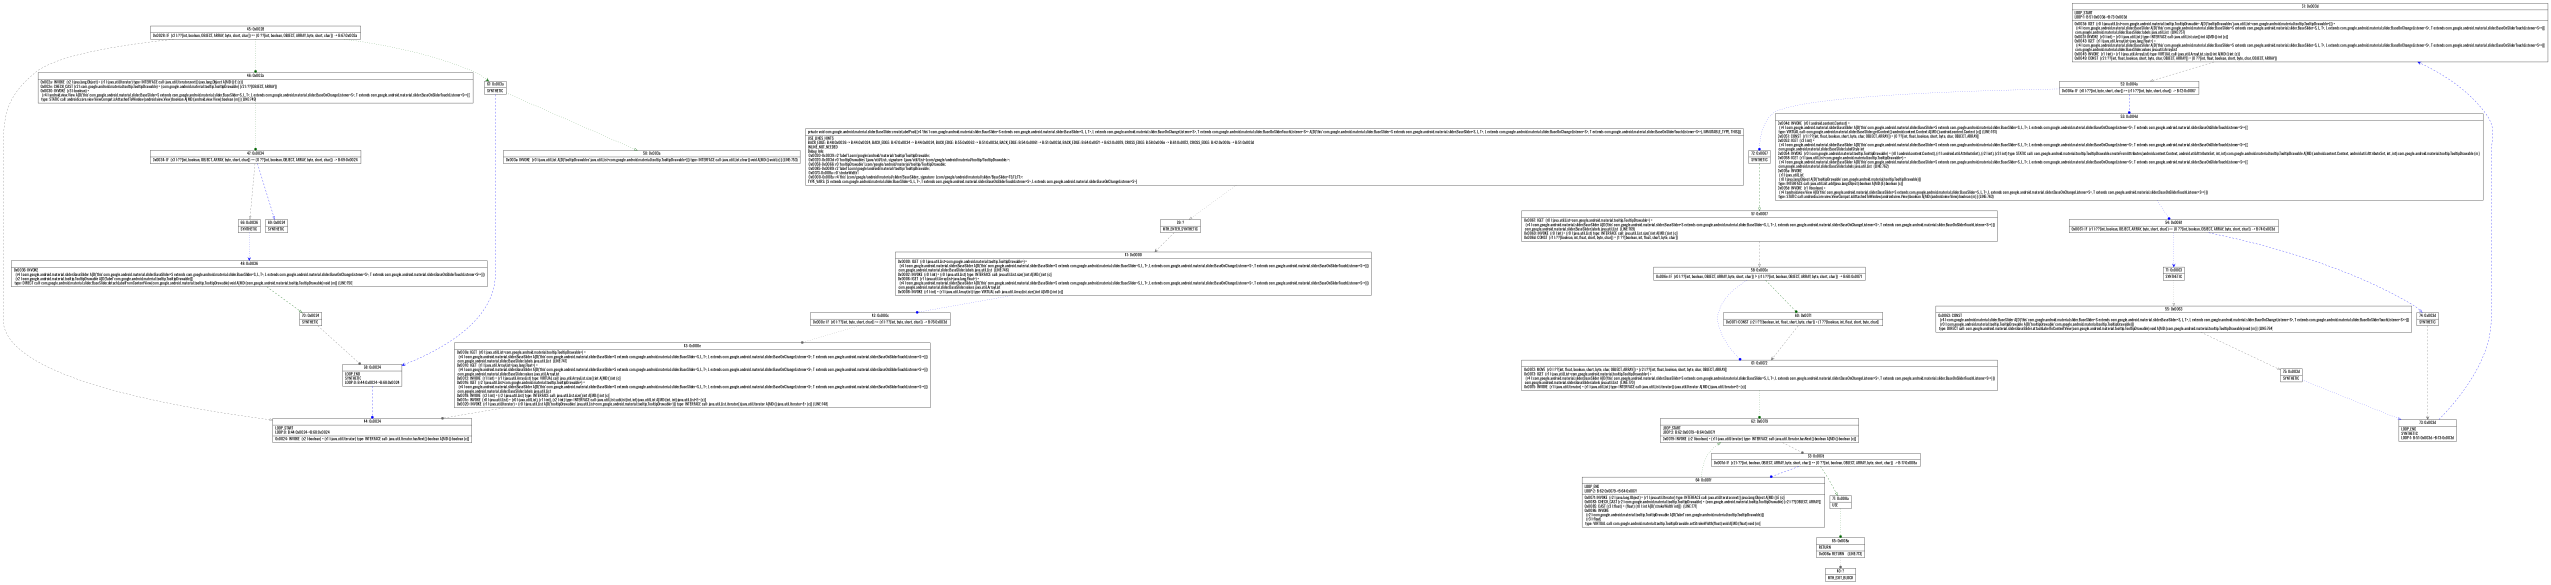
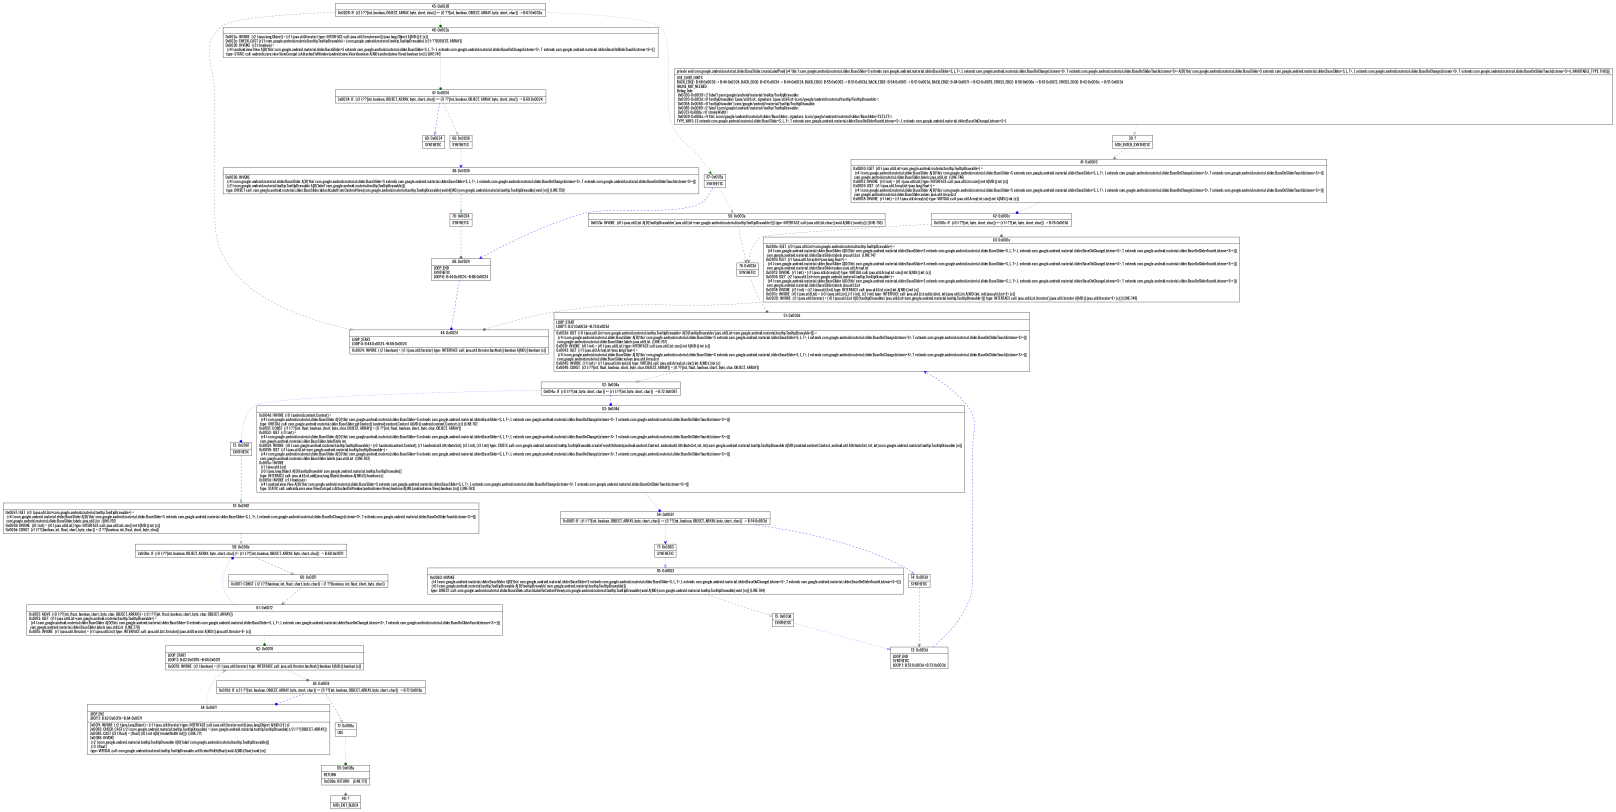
node "76: 0x003d": added
edge "71: 0x0063" -> "55: 0x0063": color gray40 -> blue
edge "58: 0x006e" -> "60: 0x0071": arrowhead dot -> onormal
node "55: 0x0063": text "0x0063: CONST" -> "0x0063: INVOKE"
edge "58: 0x006e" -> "61: 0x0072": reversed
